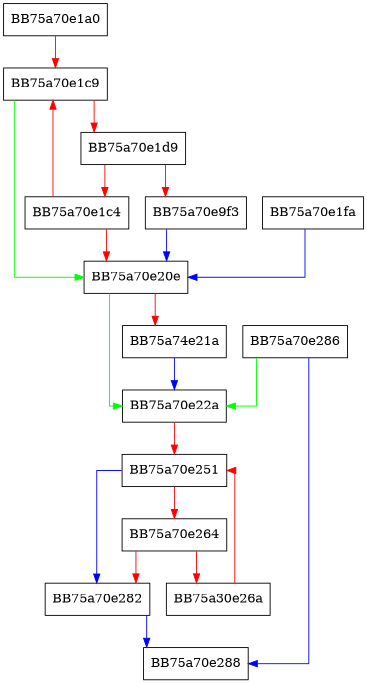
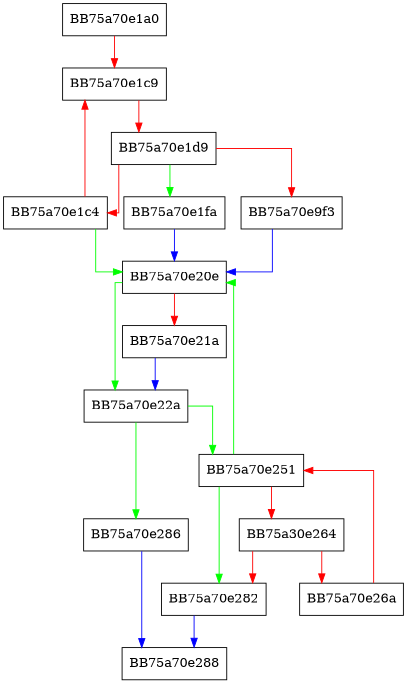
edge "BB75a70e1d9" -> "BB75a70e1fa": added
edge "BB75a70e1c9" -> "BB75a70e20e": now "BB75a70e251" -> "BB75a70e20e"
edge "BB75a70e1c4" -> "BB75a70e20e": color red -> green
node "BB75a74e21a": label "BB75a74e21a" -> "BB75a70e21a"
edge "BB75a70e286" -> "BB75a70e22a": reversed
edge "BB75a70e22a" -> "BB75a70e251": color red -> green
edge "BB75a70e251" -> "BB75a70e282": color blue -> green
node "BB75a70e264": label "BB75a70e264" -> "BB75a30e264"
node "BB75a30e26a": label "BB75a30e26a" -> "BB75a70e26a"
